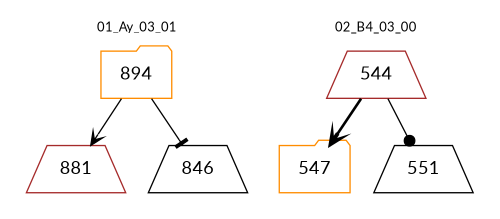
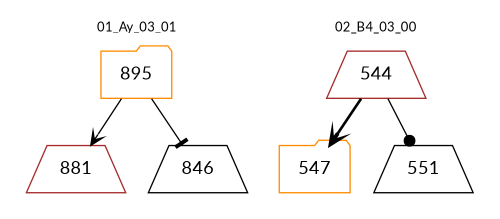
node "894": label "894" -> "895"
